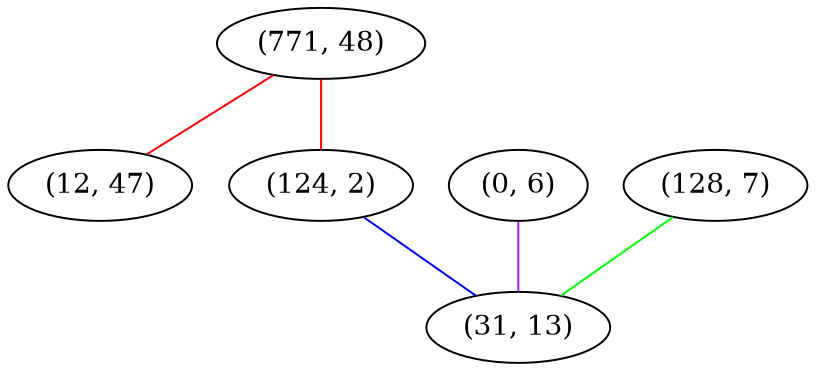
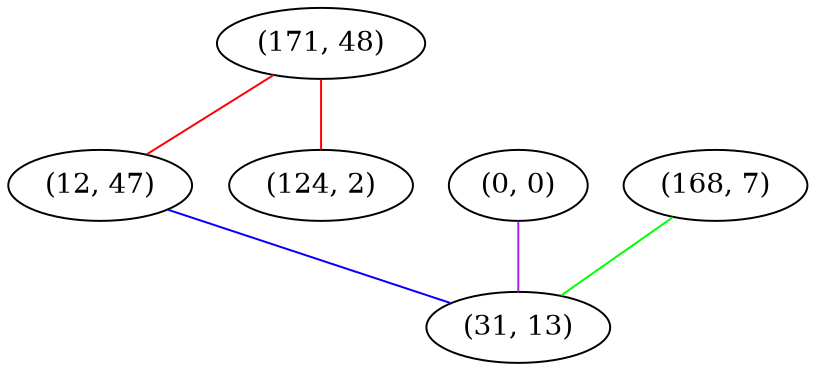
node "(771, 48)": label "(771, 48)" -> "(171, 48)"
node "(0, 6)": label "(0, 6)" -> "(0, 0)"
node "(128, 7)": label "(128, 7)" -> "(168, 7)"
edge "(124, 2)" -- "(31, 13)": now "(12, 47)" -- "(31, 13)"
